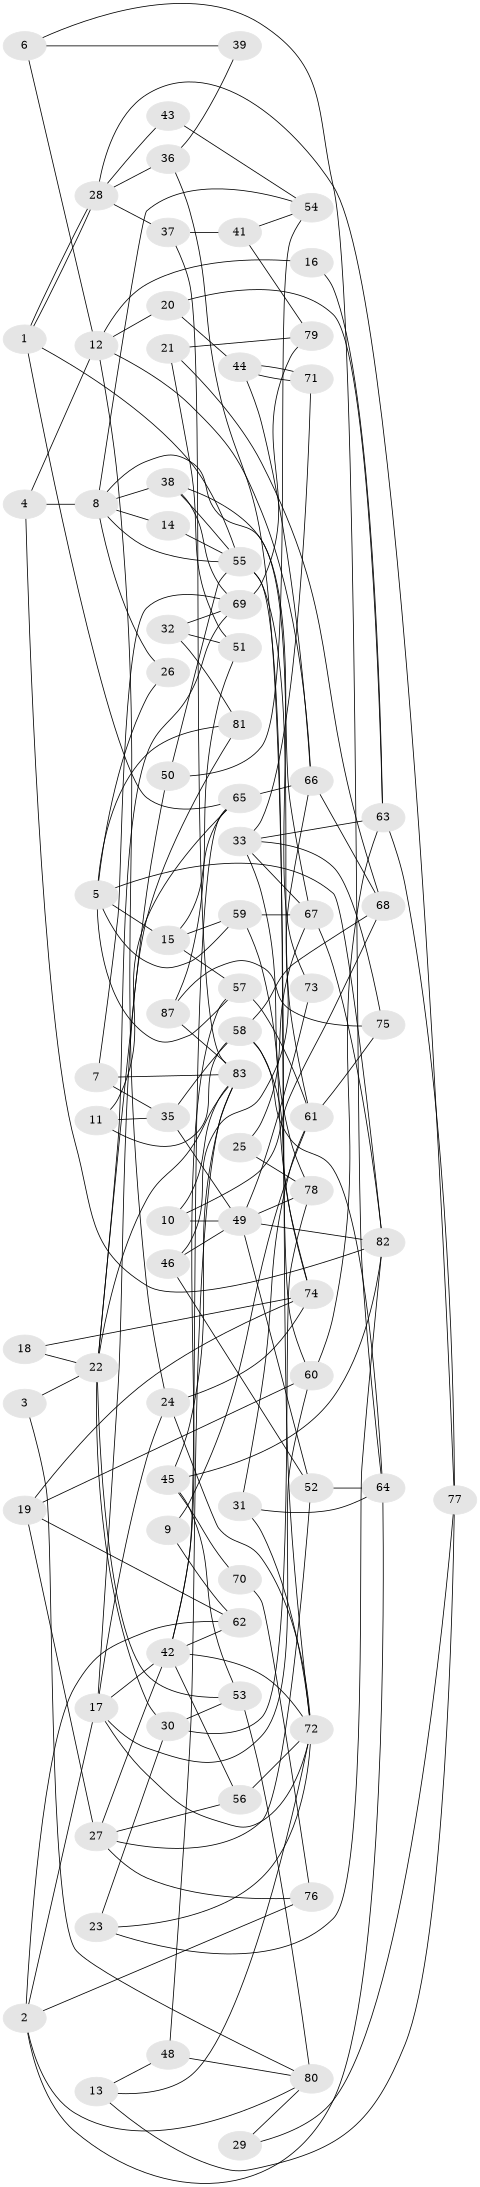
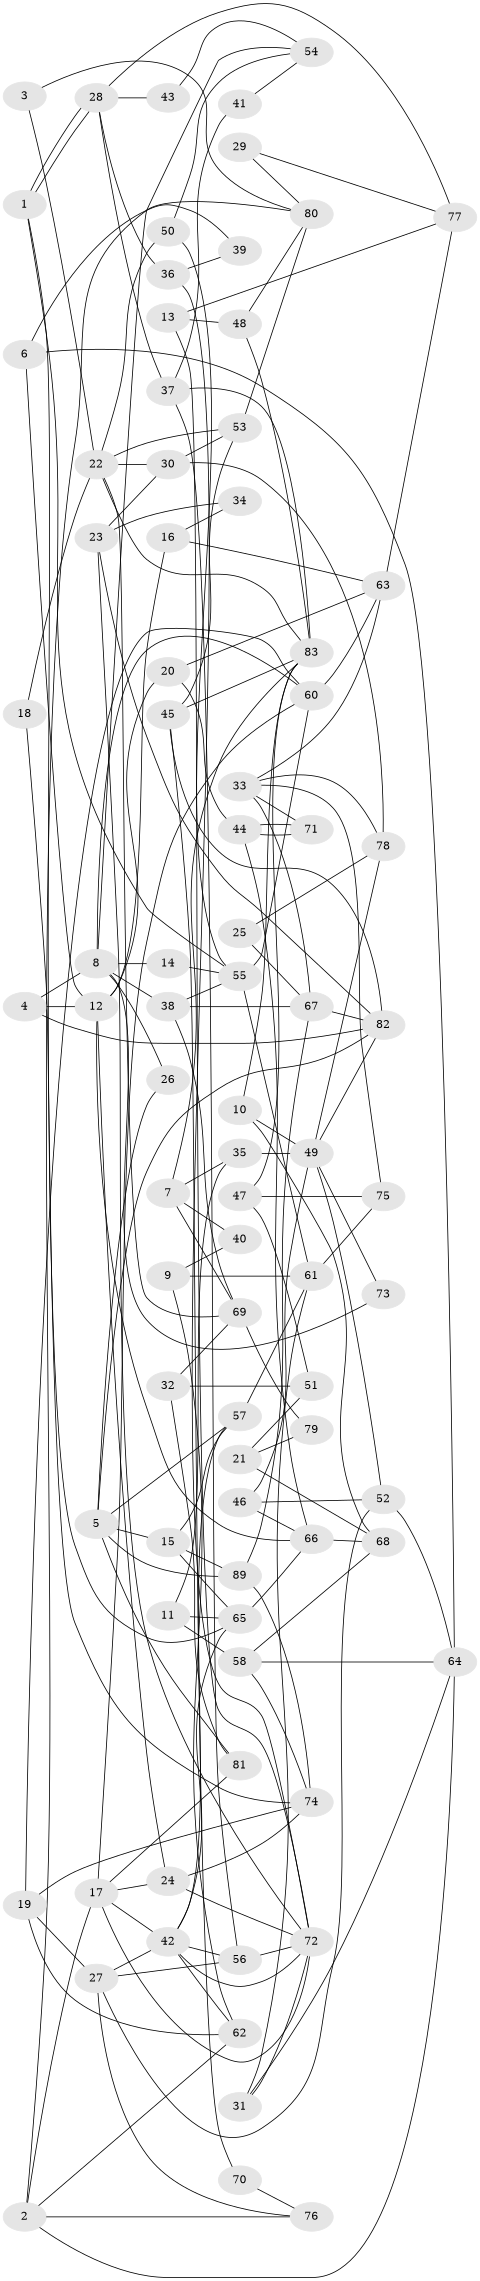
edge "41" -- "79": removed
node "34": added
edge "8" -- "55": now "8" -- "60"
node "59": label "59" -> "89"
node "87": label "87" -> "47"
edge "58" -- "35": removed
edge "37" -- "56": added
node "40": added
